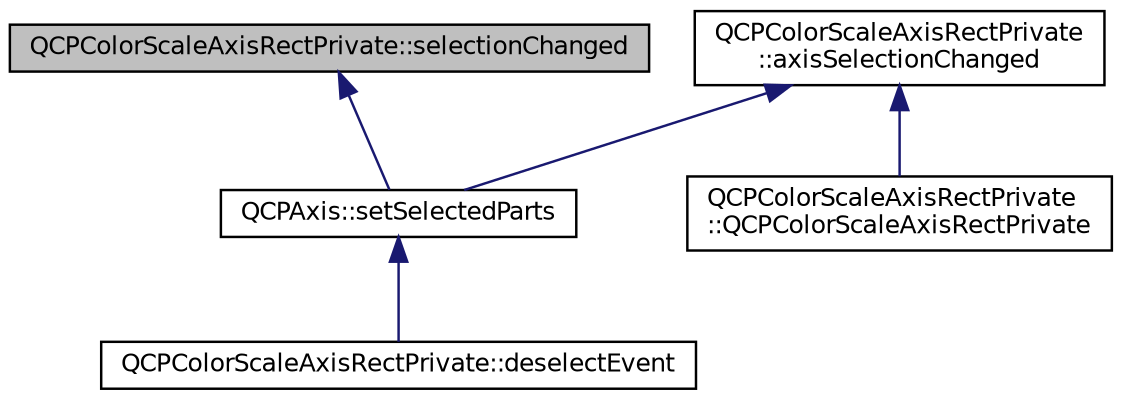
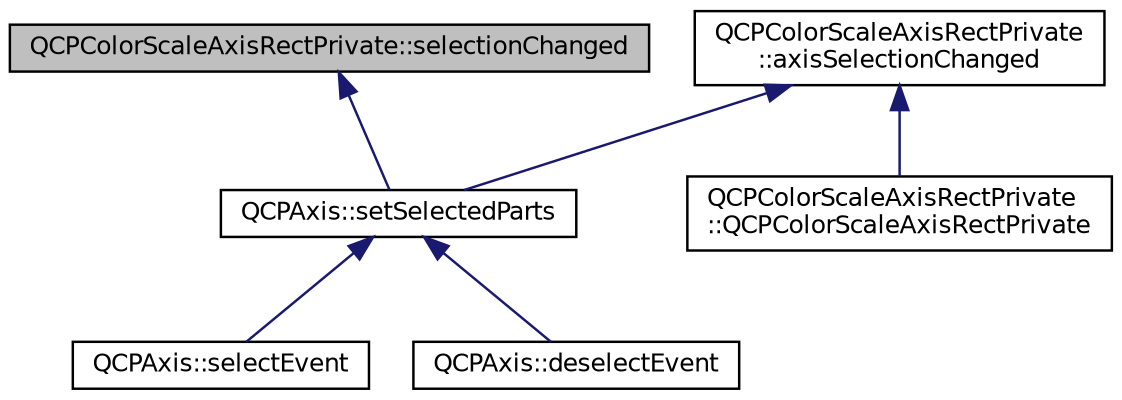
node "QCPAxis::selectEvent": added
node "QCPColorScaleAxisRectPrivate::deselectEvent": label "QCPColorScaleAxisRectPrivate::deselectEvent" -> "QCPAxis::deselectEvent"
